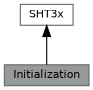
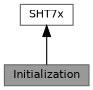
node "SHT3x": label "SHT3x" -> "SHT7x"
